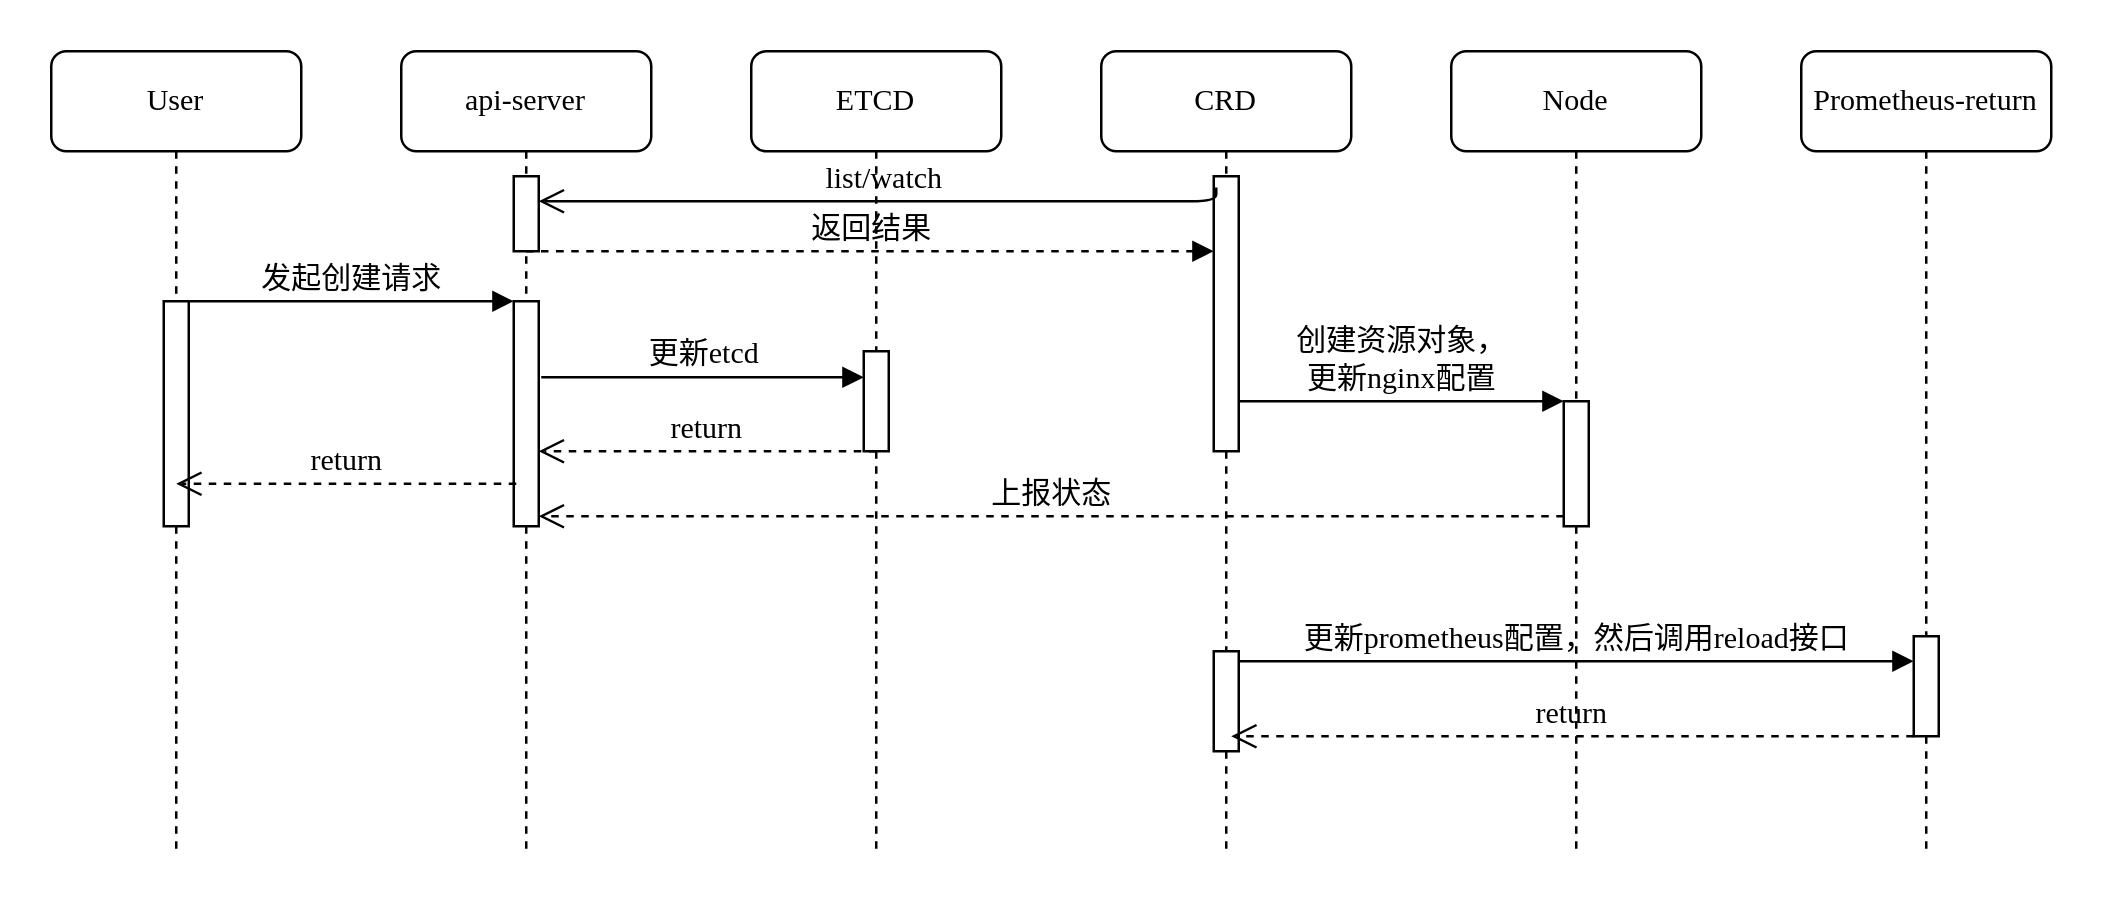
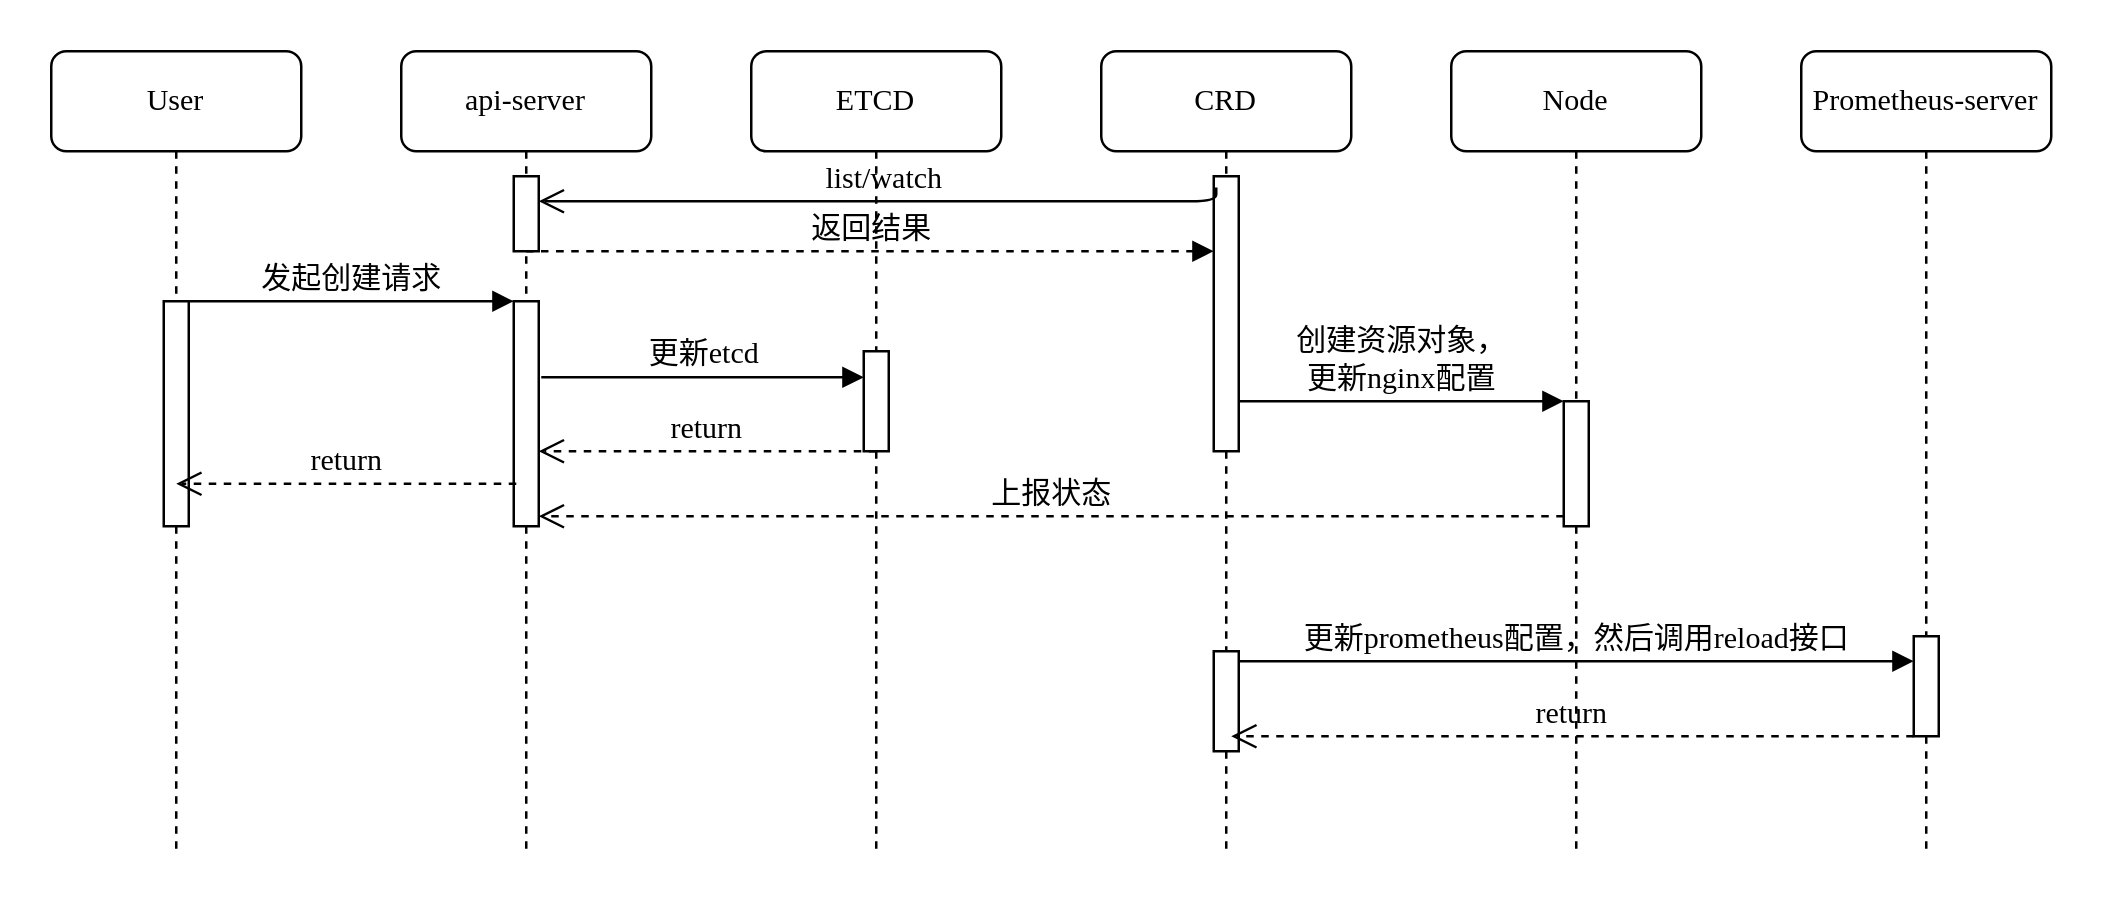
node "Prometheus-return": label "Prometheus-return" -> "Prometheus-server"
